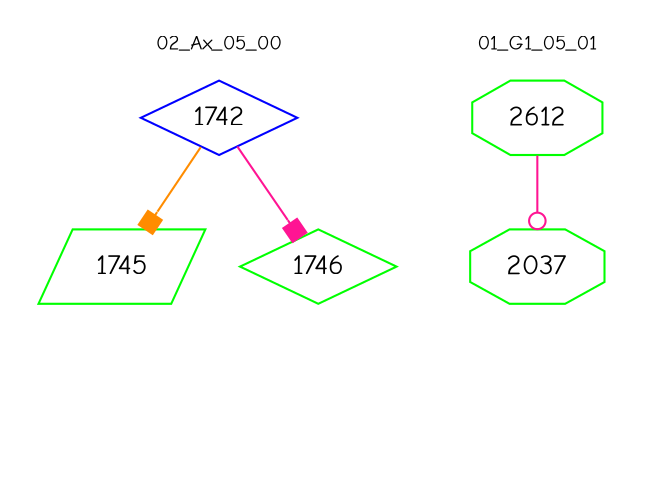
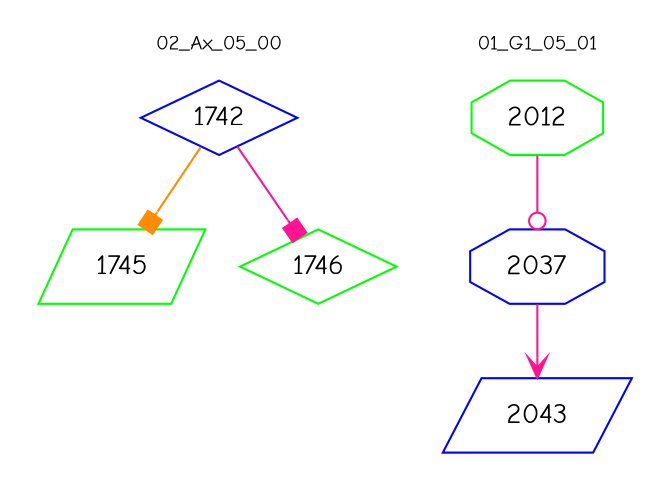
node "2612": label "2612" -> "2012"
node "2037": color green -> blue
node "2043": added
